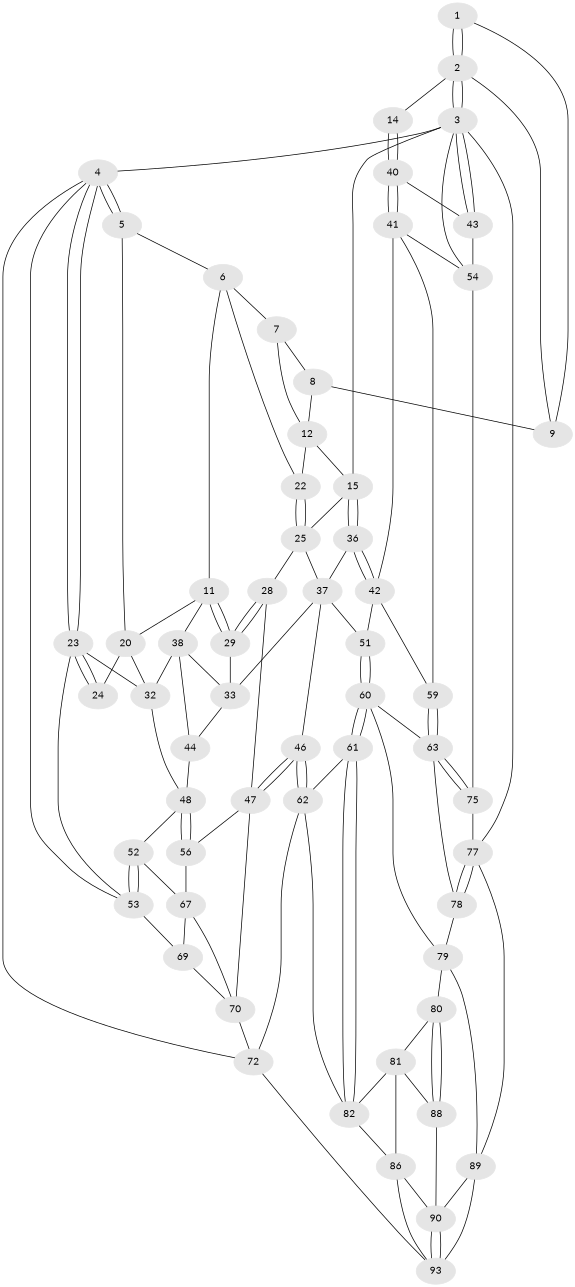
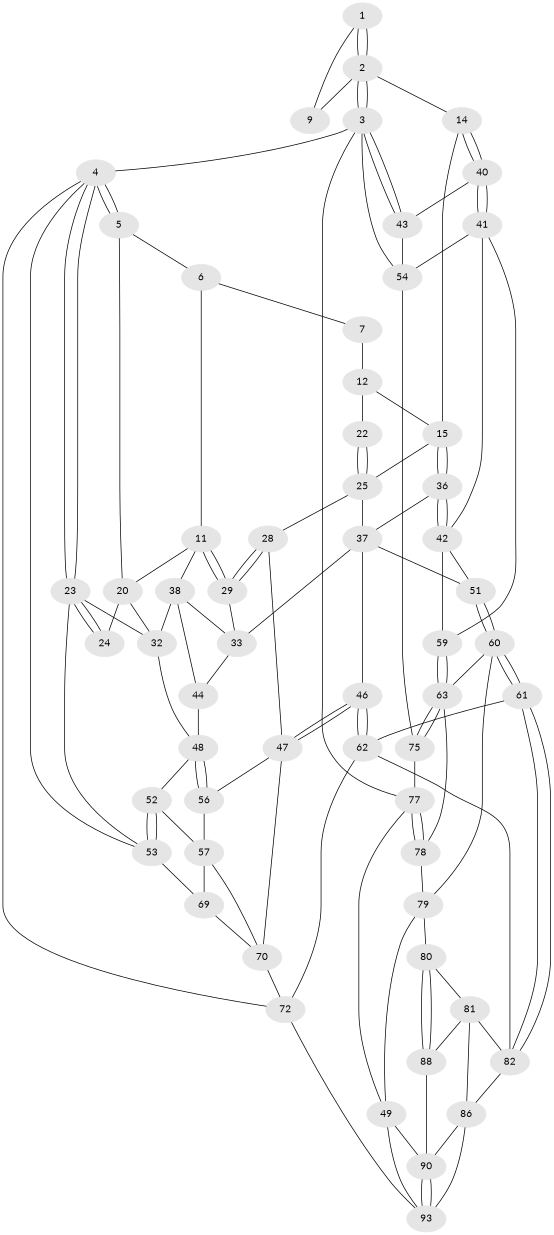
edge "3" -- "15": now "14" -- "15"
node "8": removed
edge "6" -- "22": removed
node "67": label "67" -> "57"
node "89": label "89" -> "49"
